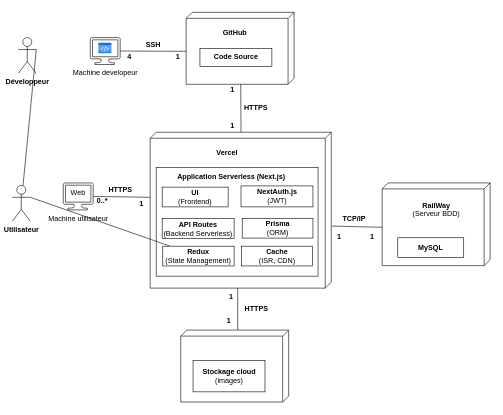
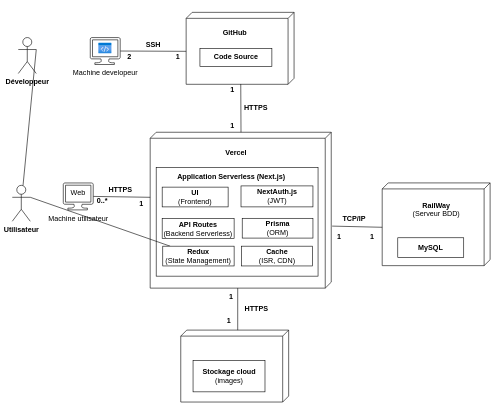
node "4": label "4" -> "2"
node "Vercel": moved (227, 153) -> (236, 153)
